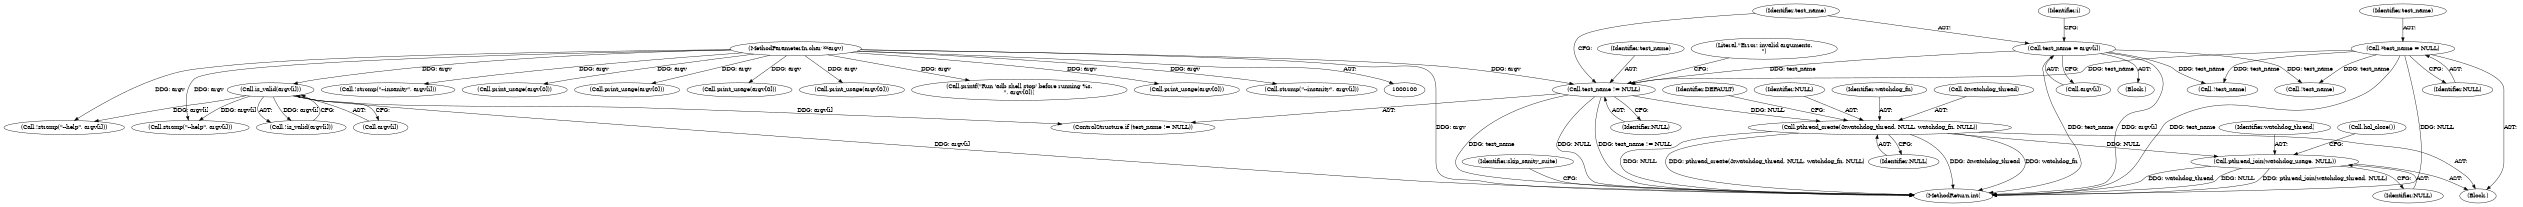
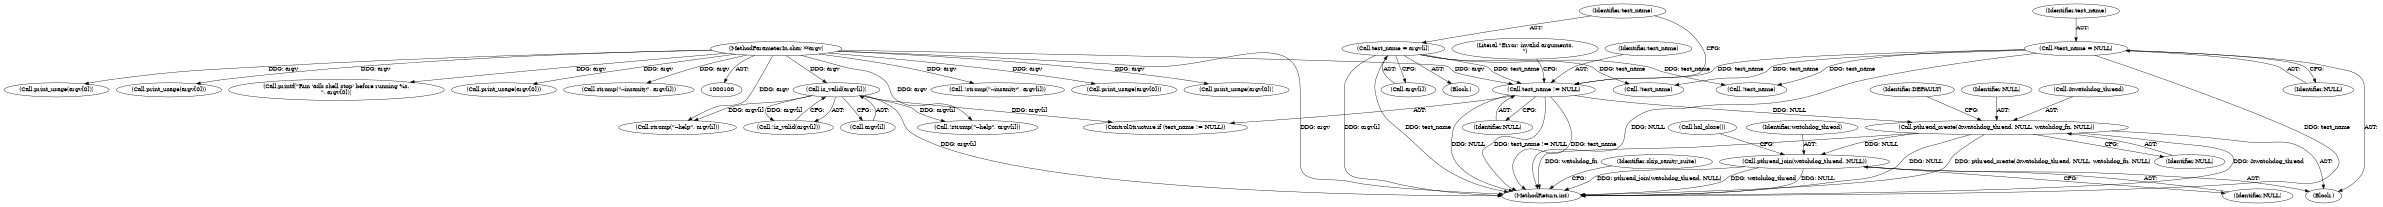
node "(Identifier,i)": removed
node "(Identifier,watchdog_fn)": removed
node "(Call,pthread_join(watchdog_usage, NULL))": label "(Call,pthread_join(watchdog_usage, NULL))" -> "(Call,pthread_join(watchdog_thread, NULL))"
